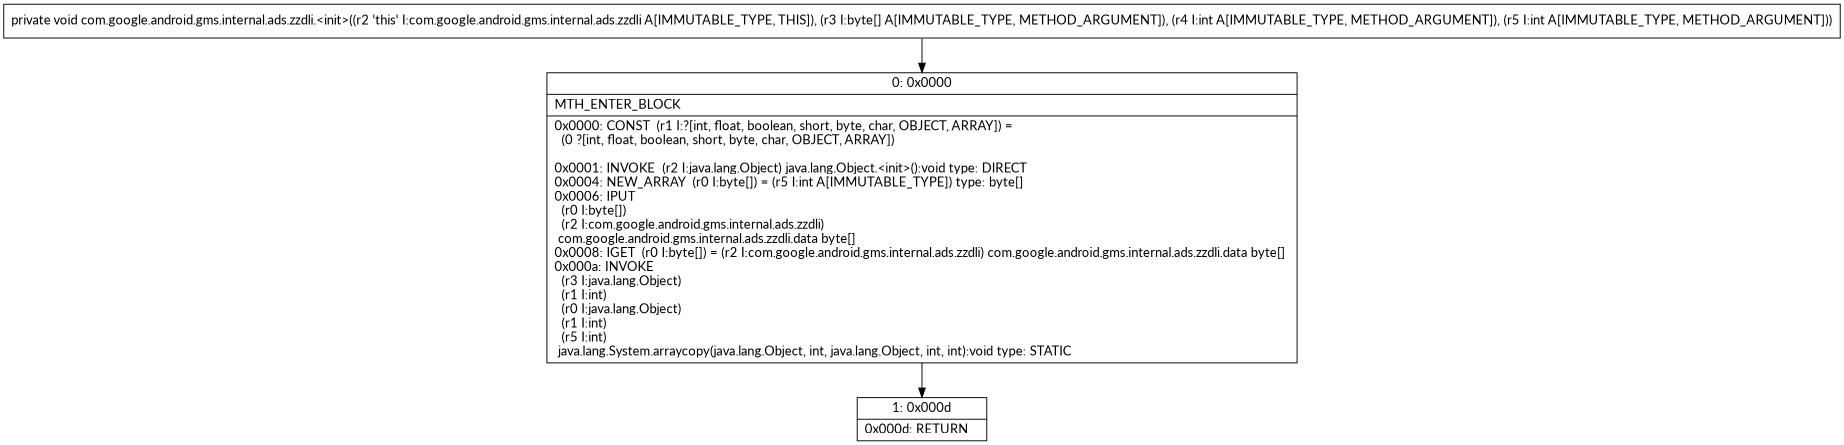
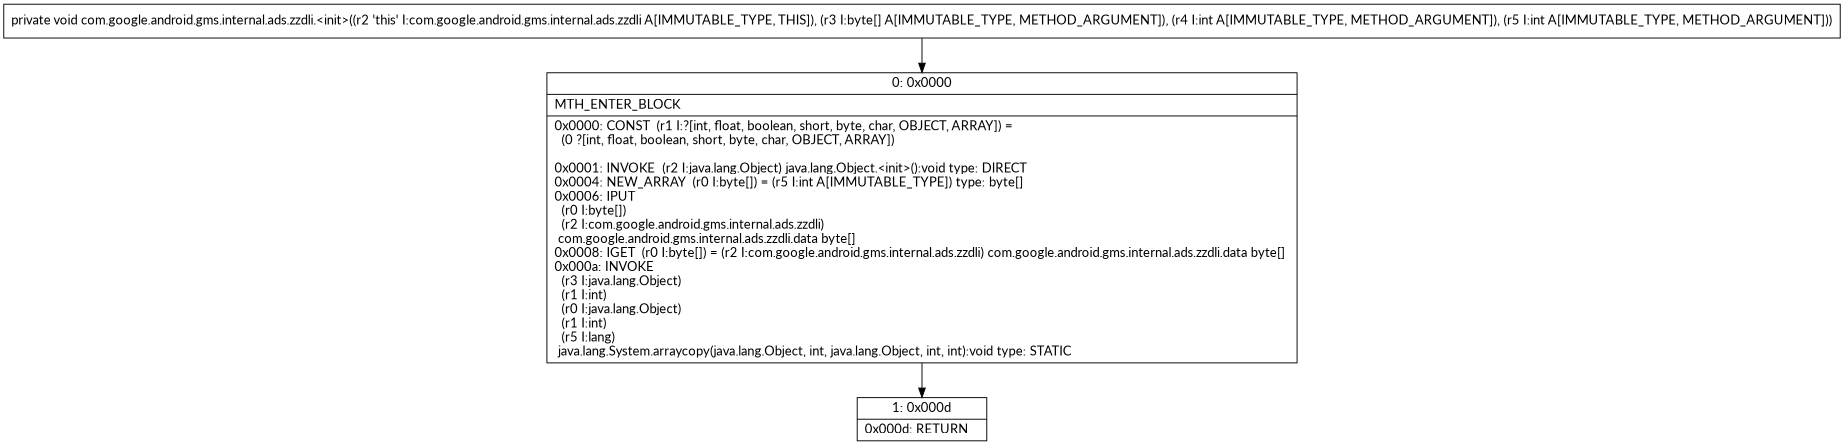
node "0: 0x0000": text "(r5 I:int)" -> "(r5 I:lang)"
